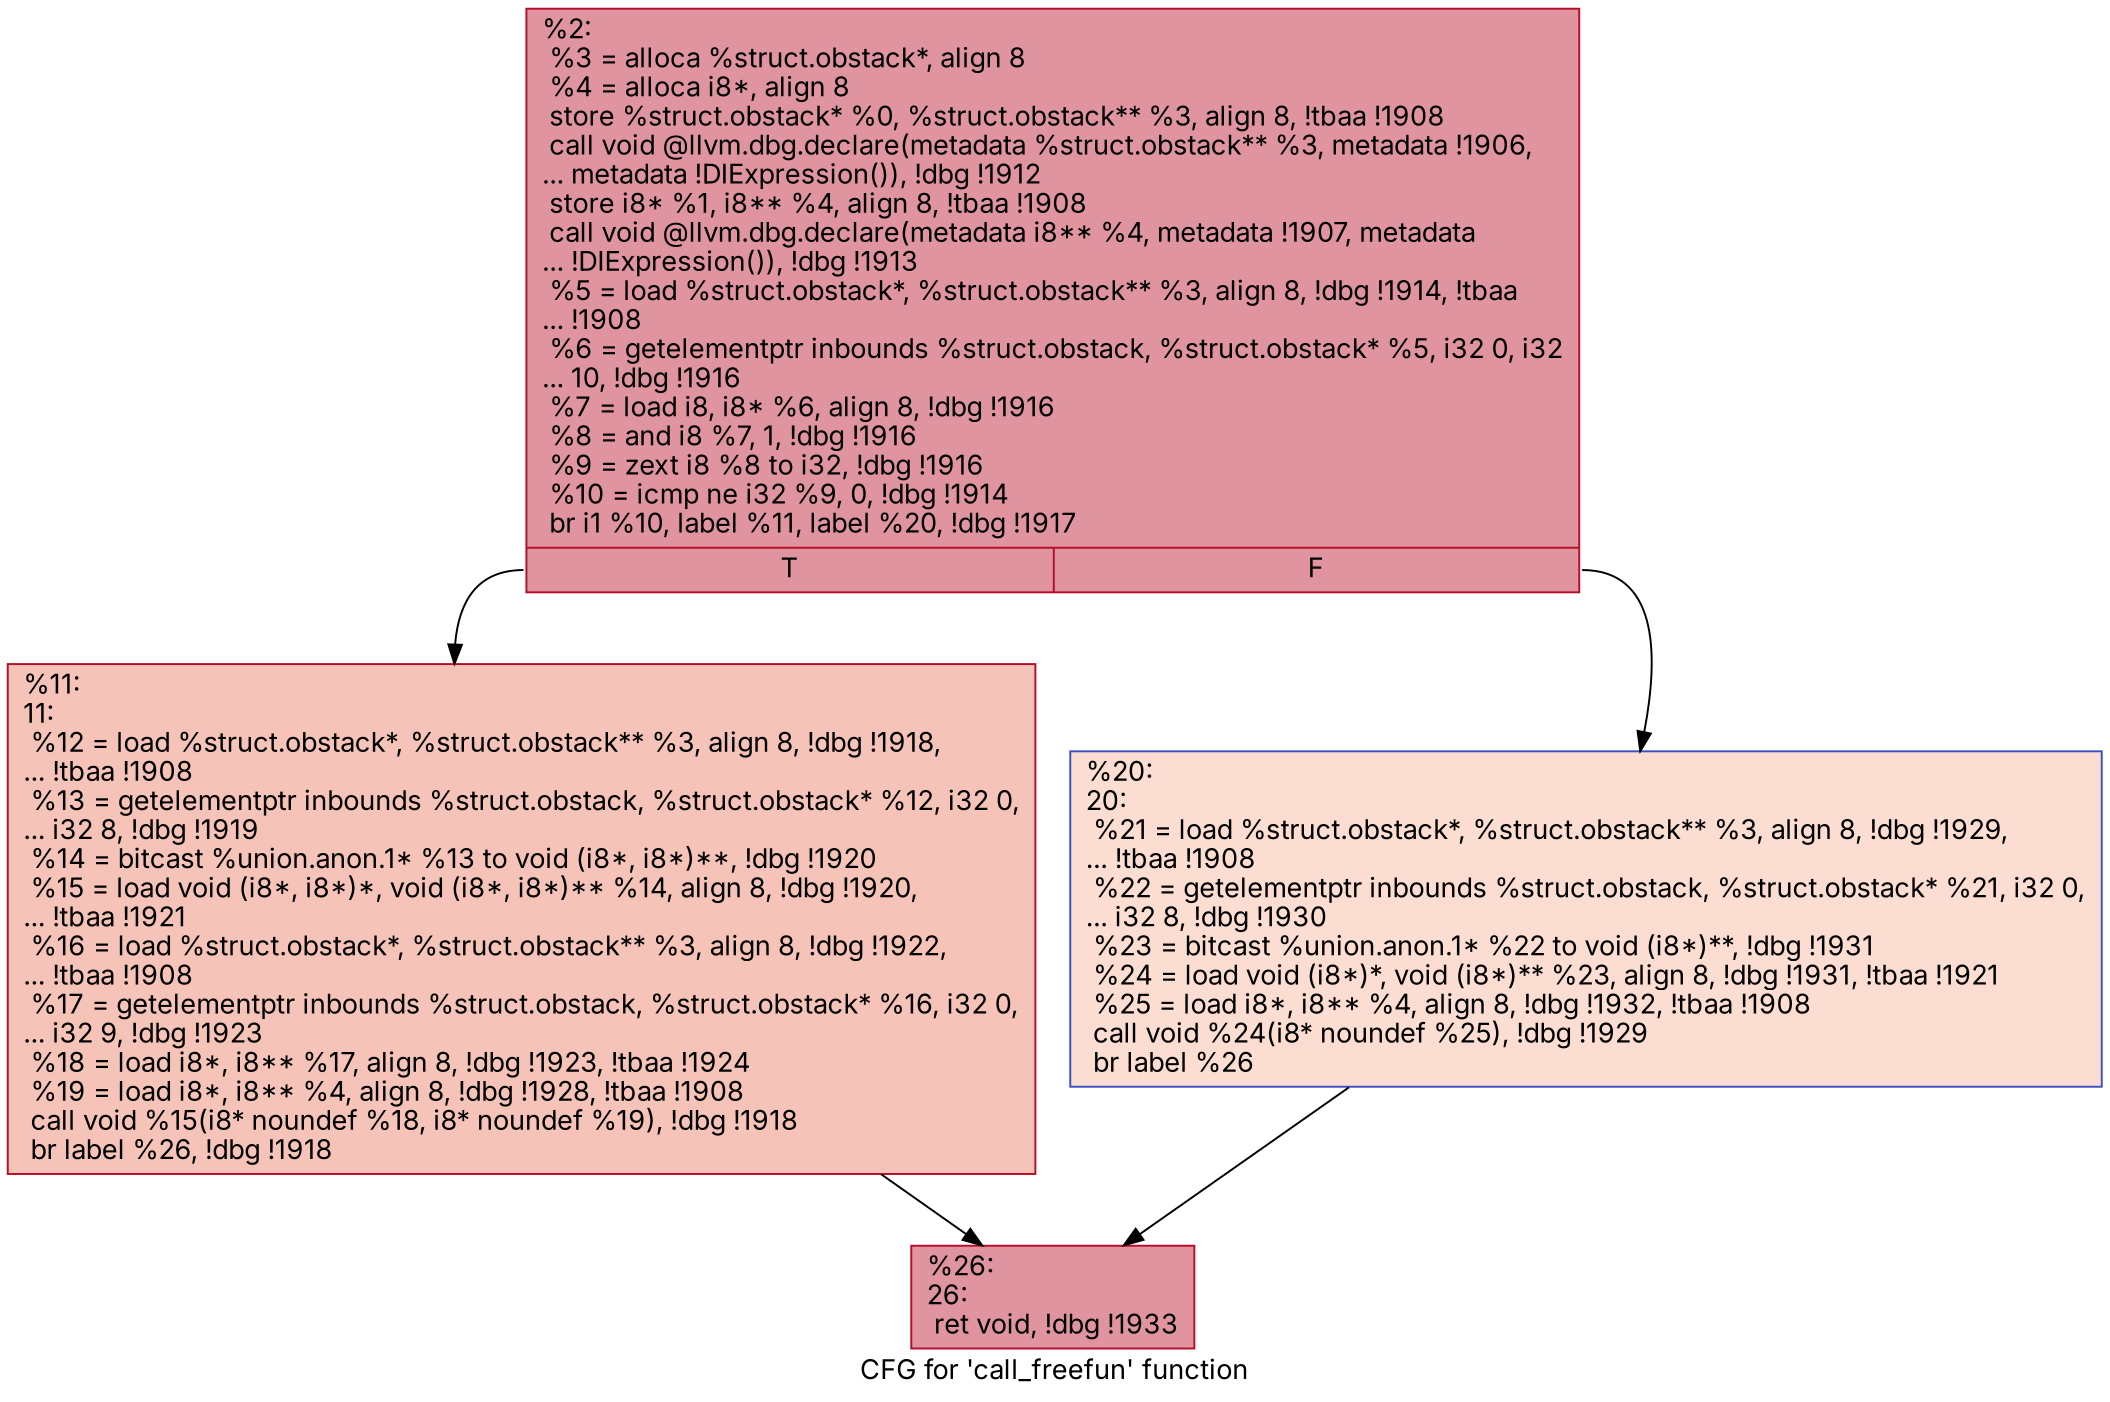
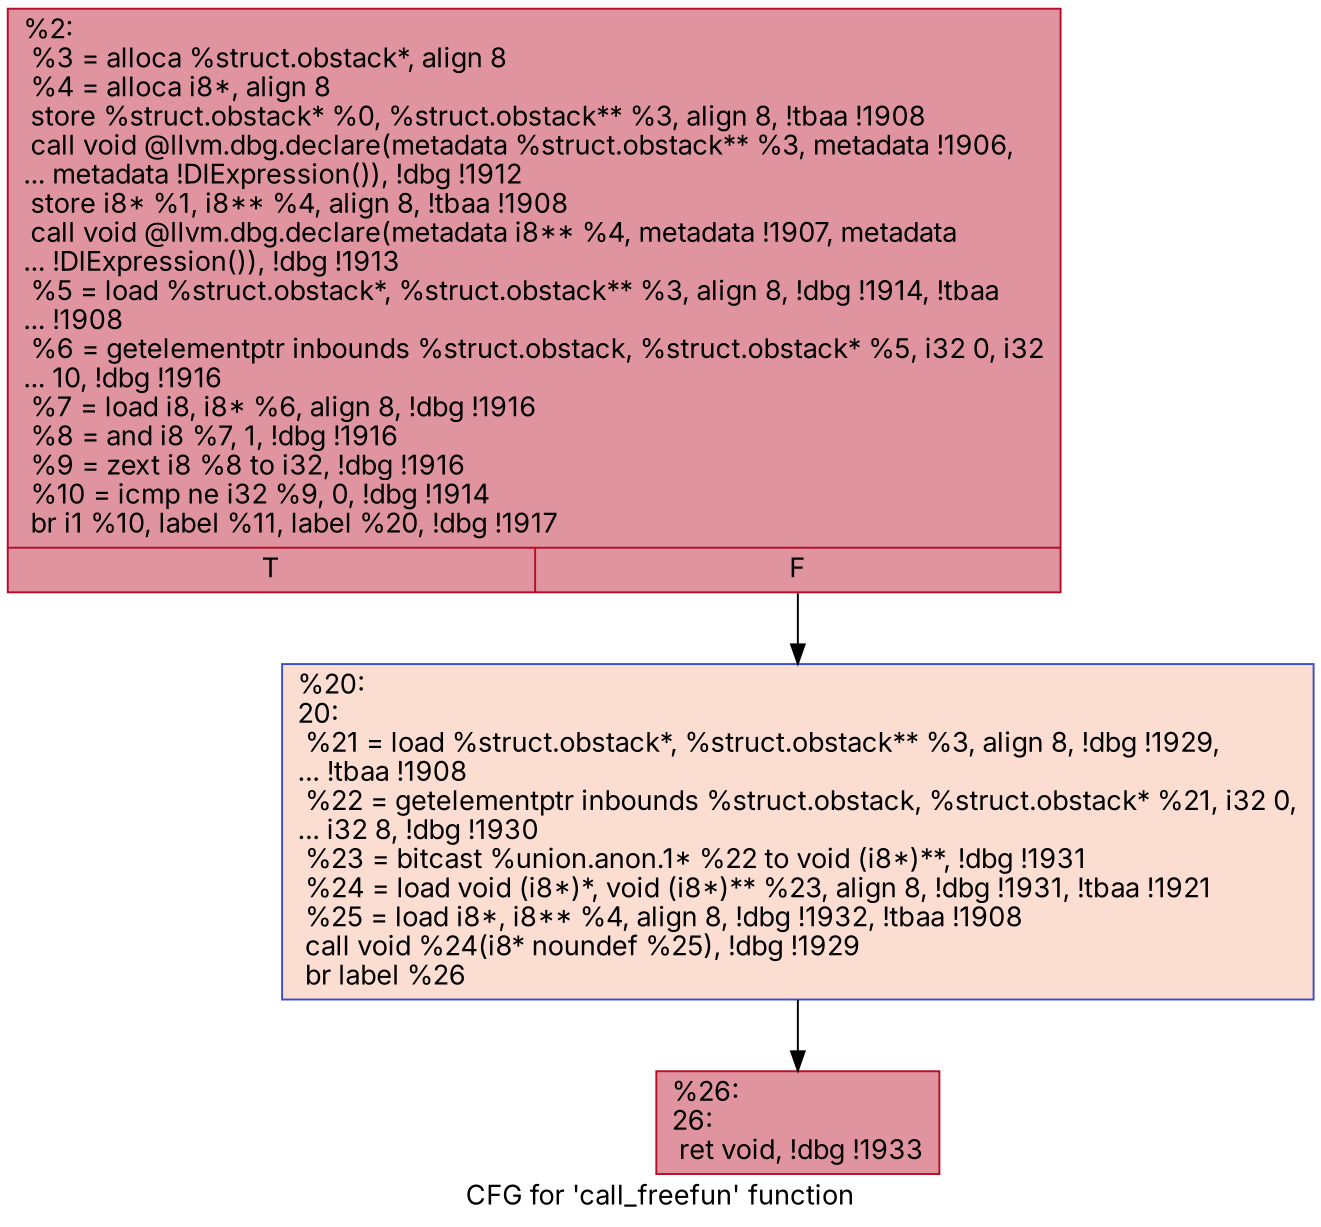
node "%11:": removed
